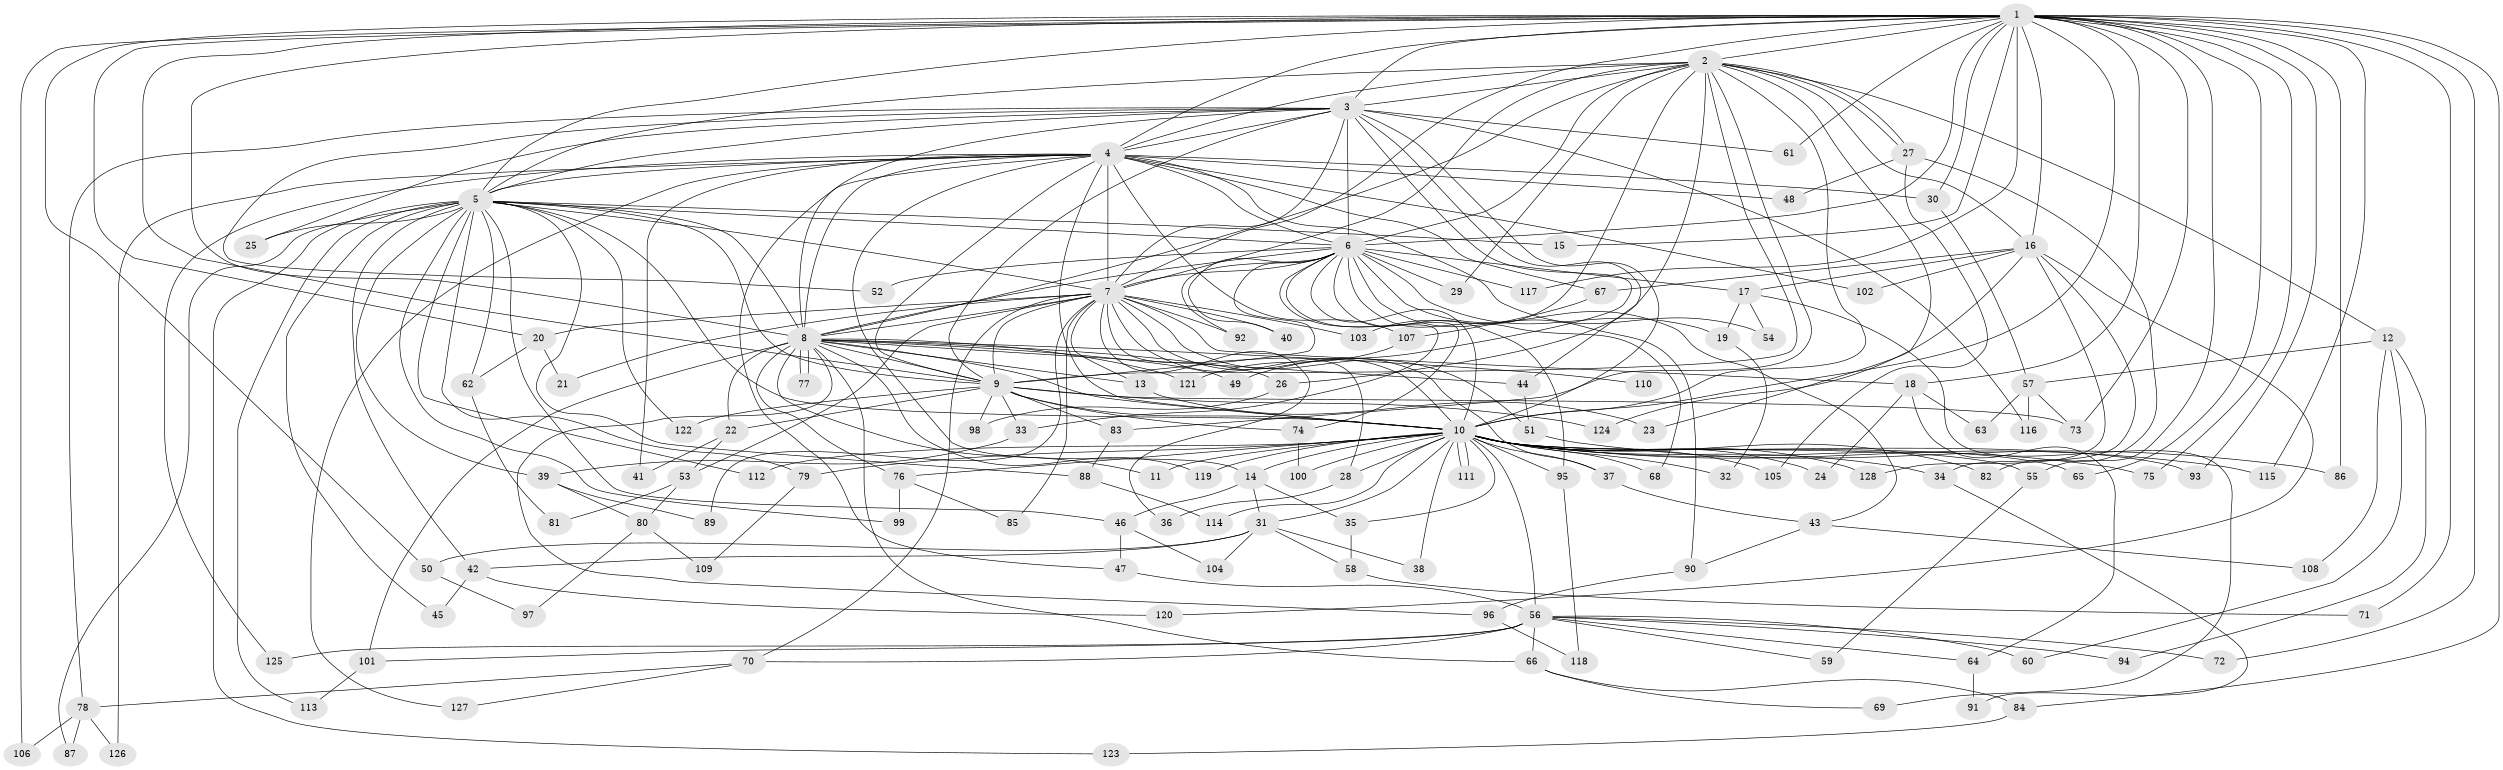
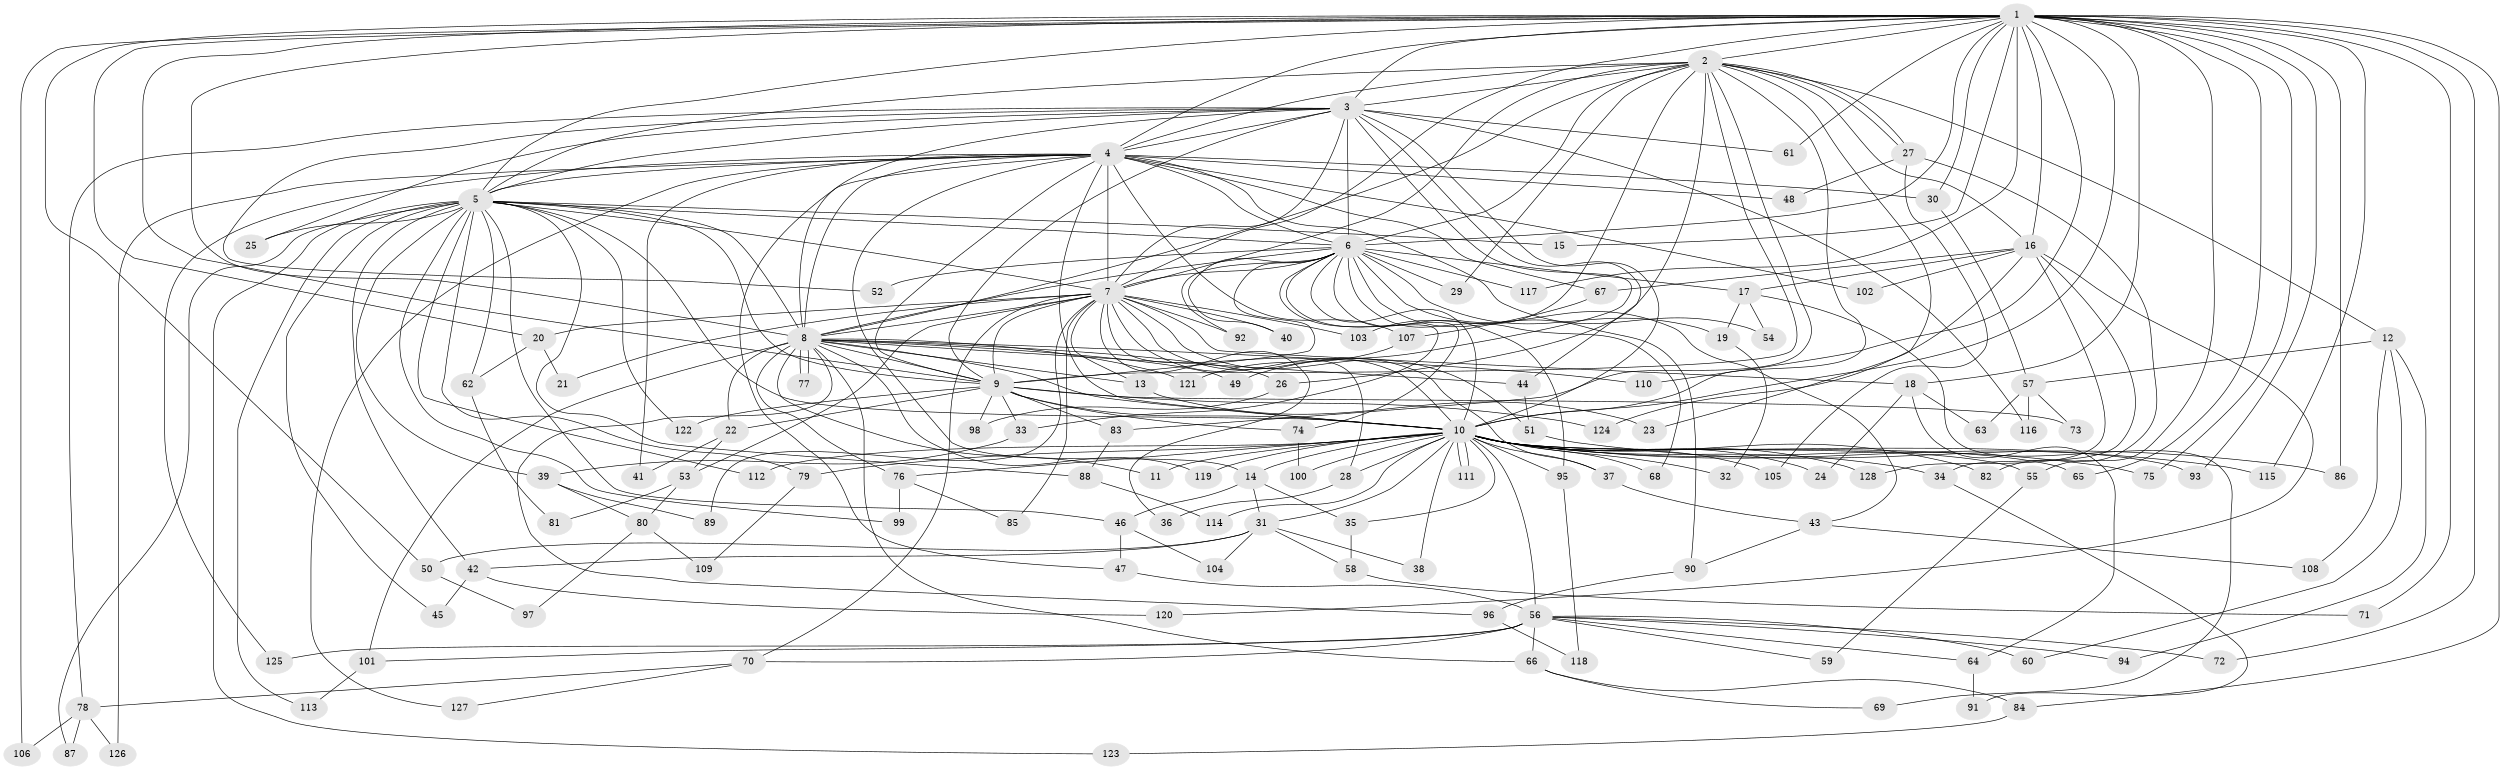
edge "1" -- "73": now "1" -- "110"
